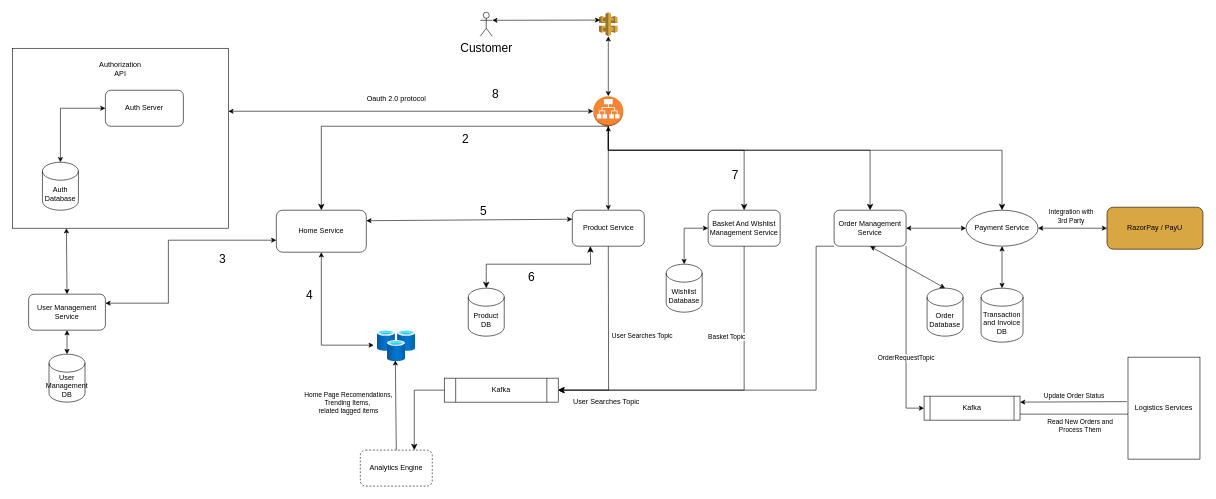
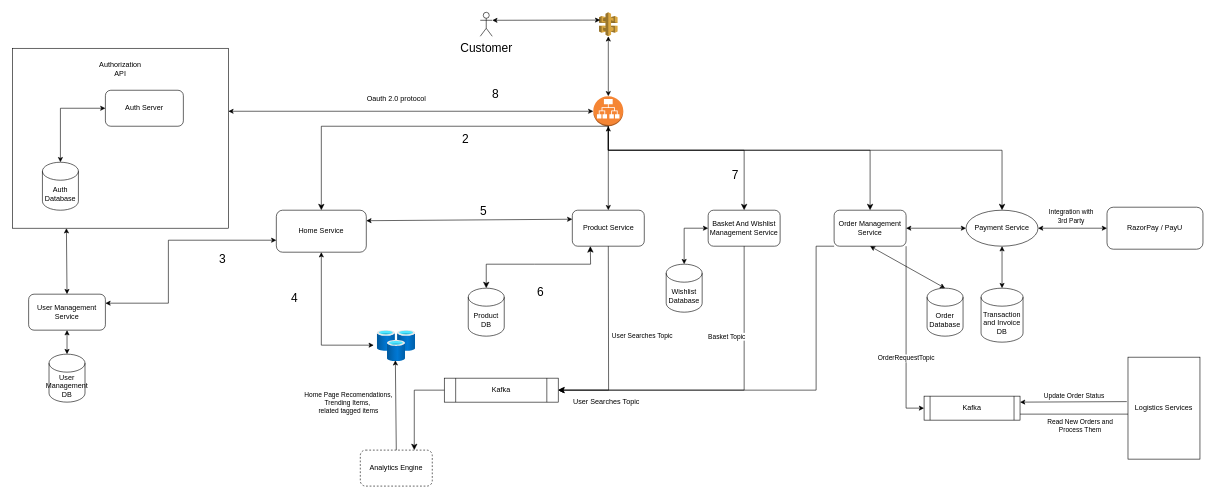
node "RazorPay / PayU": fillcolor #d9a741 -> #ffffff
node "6": moved (531, 276) -> (540, 291)
node "4": moved (309, 294) -> (294, 297)
